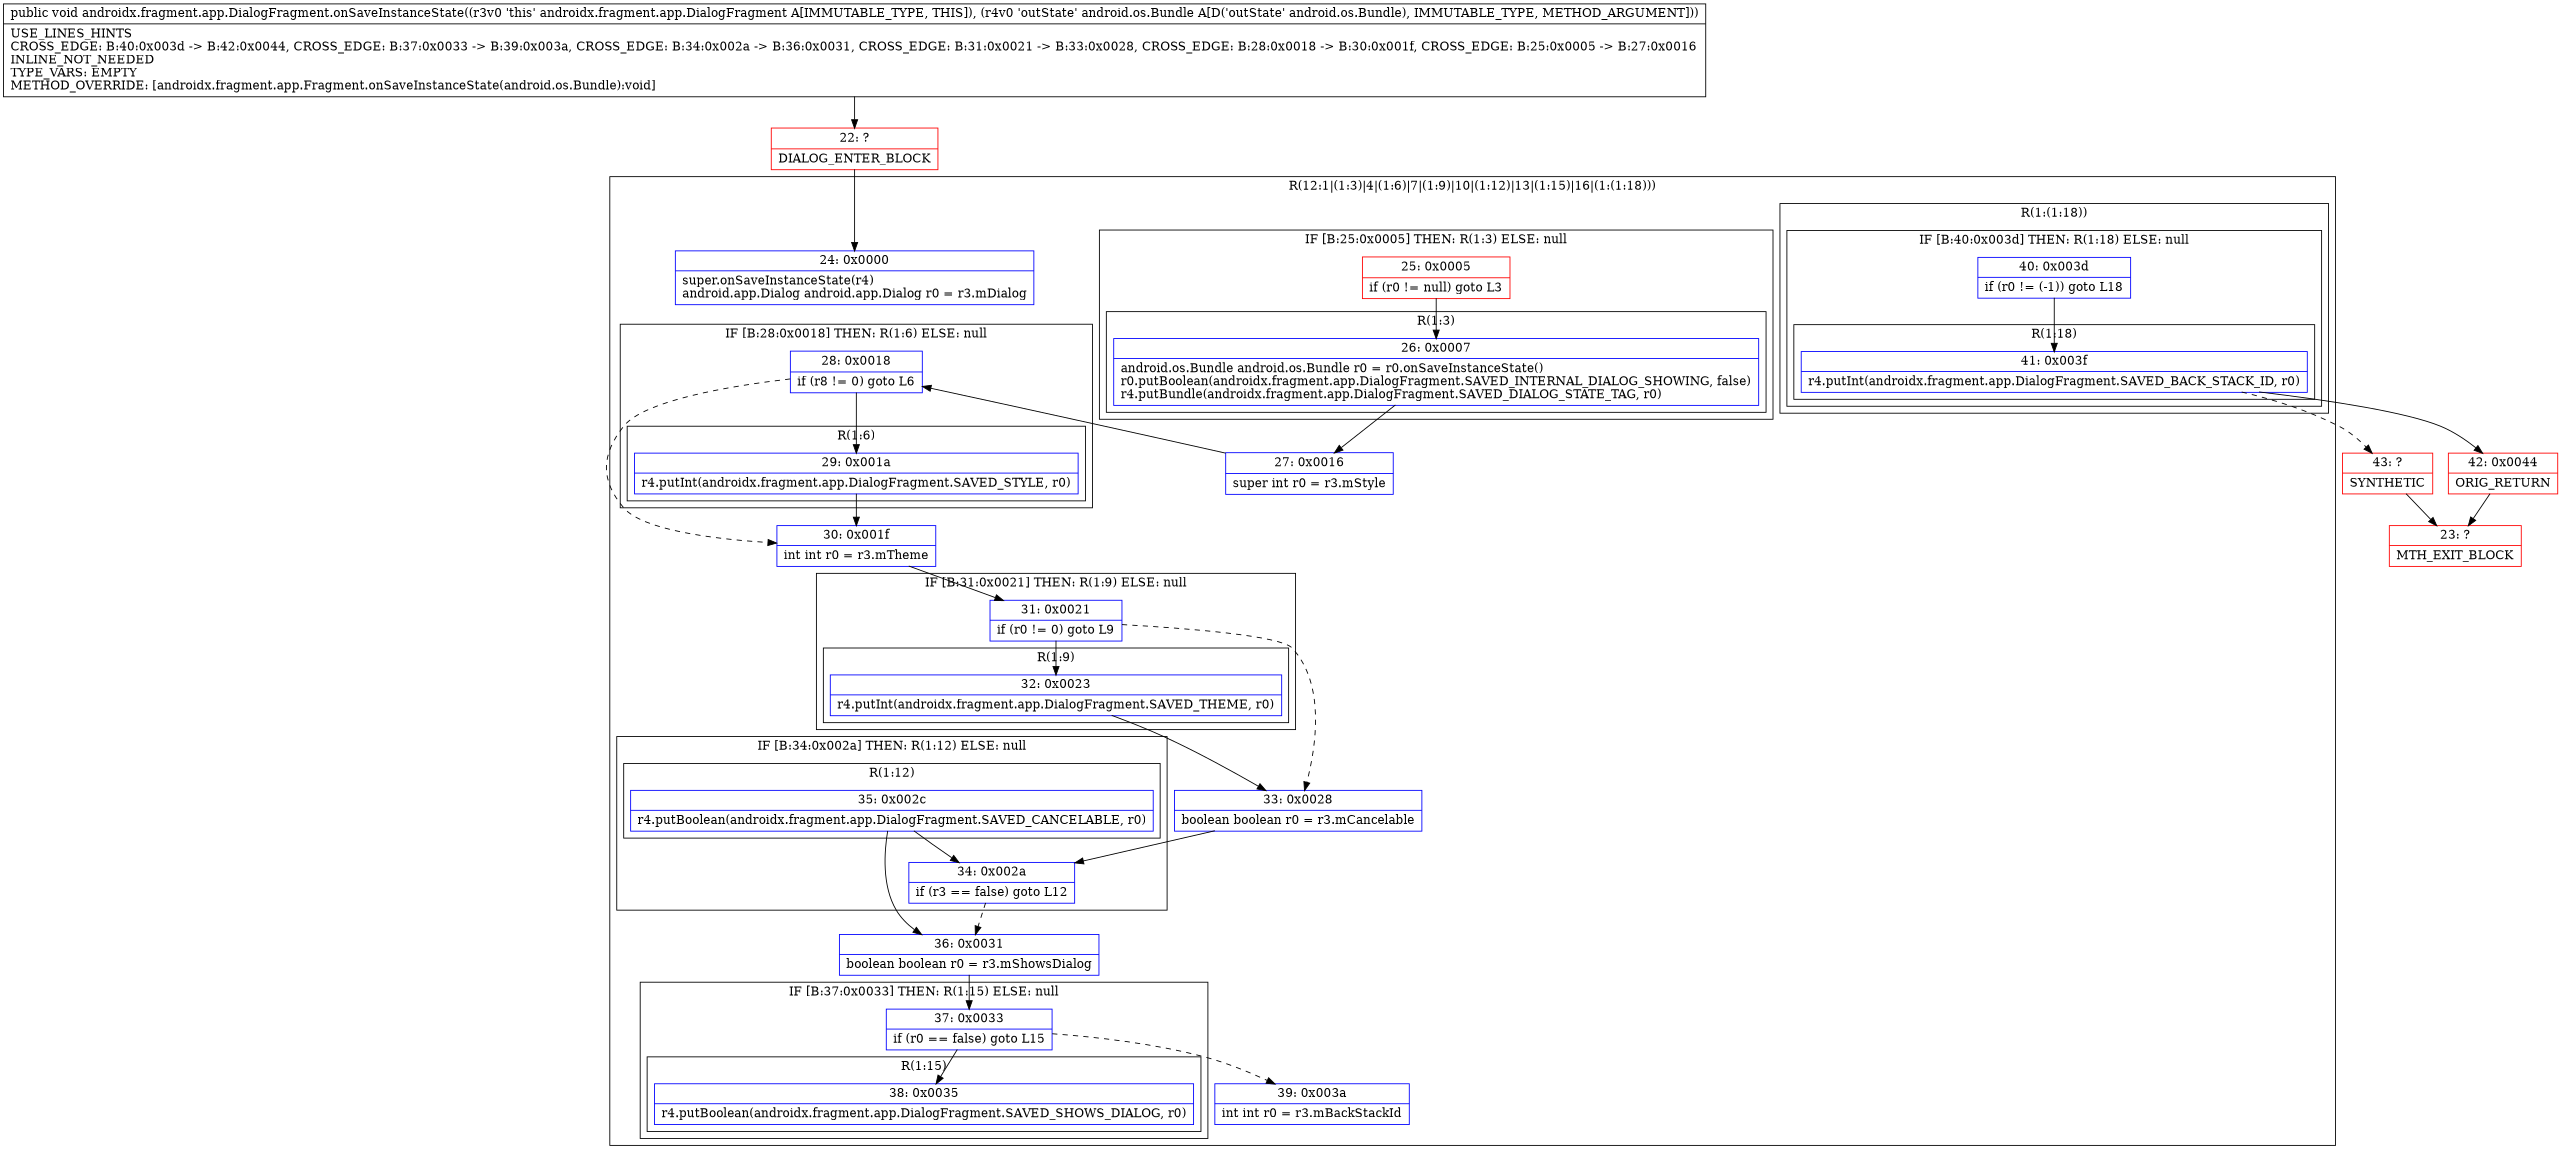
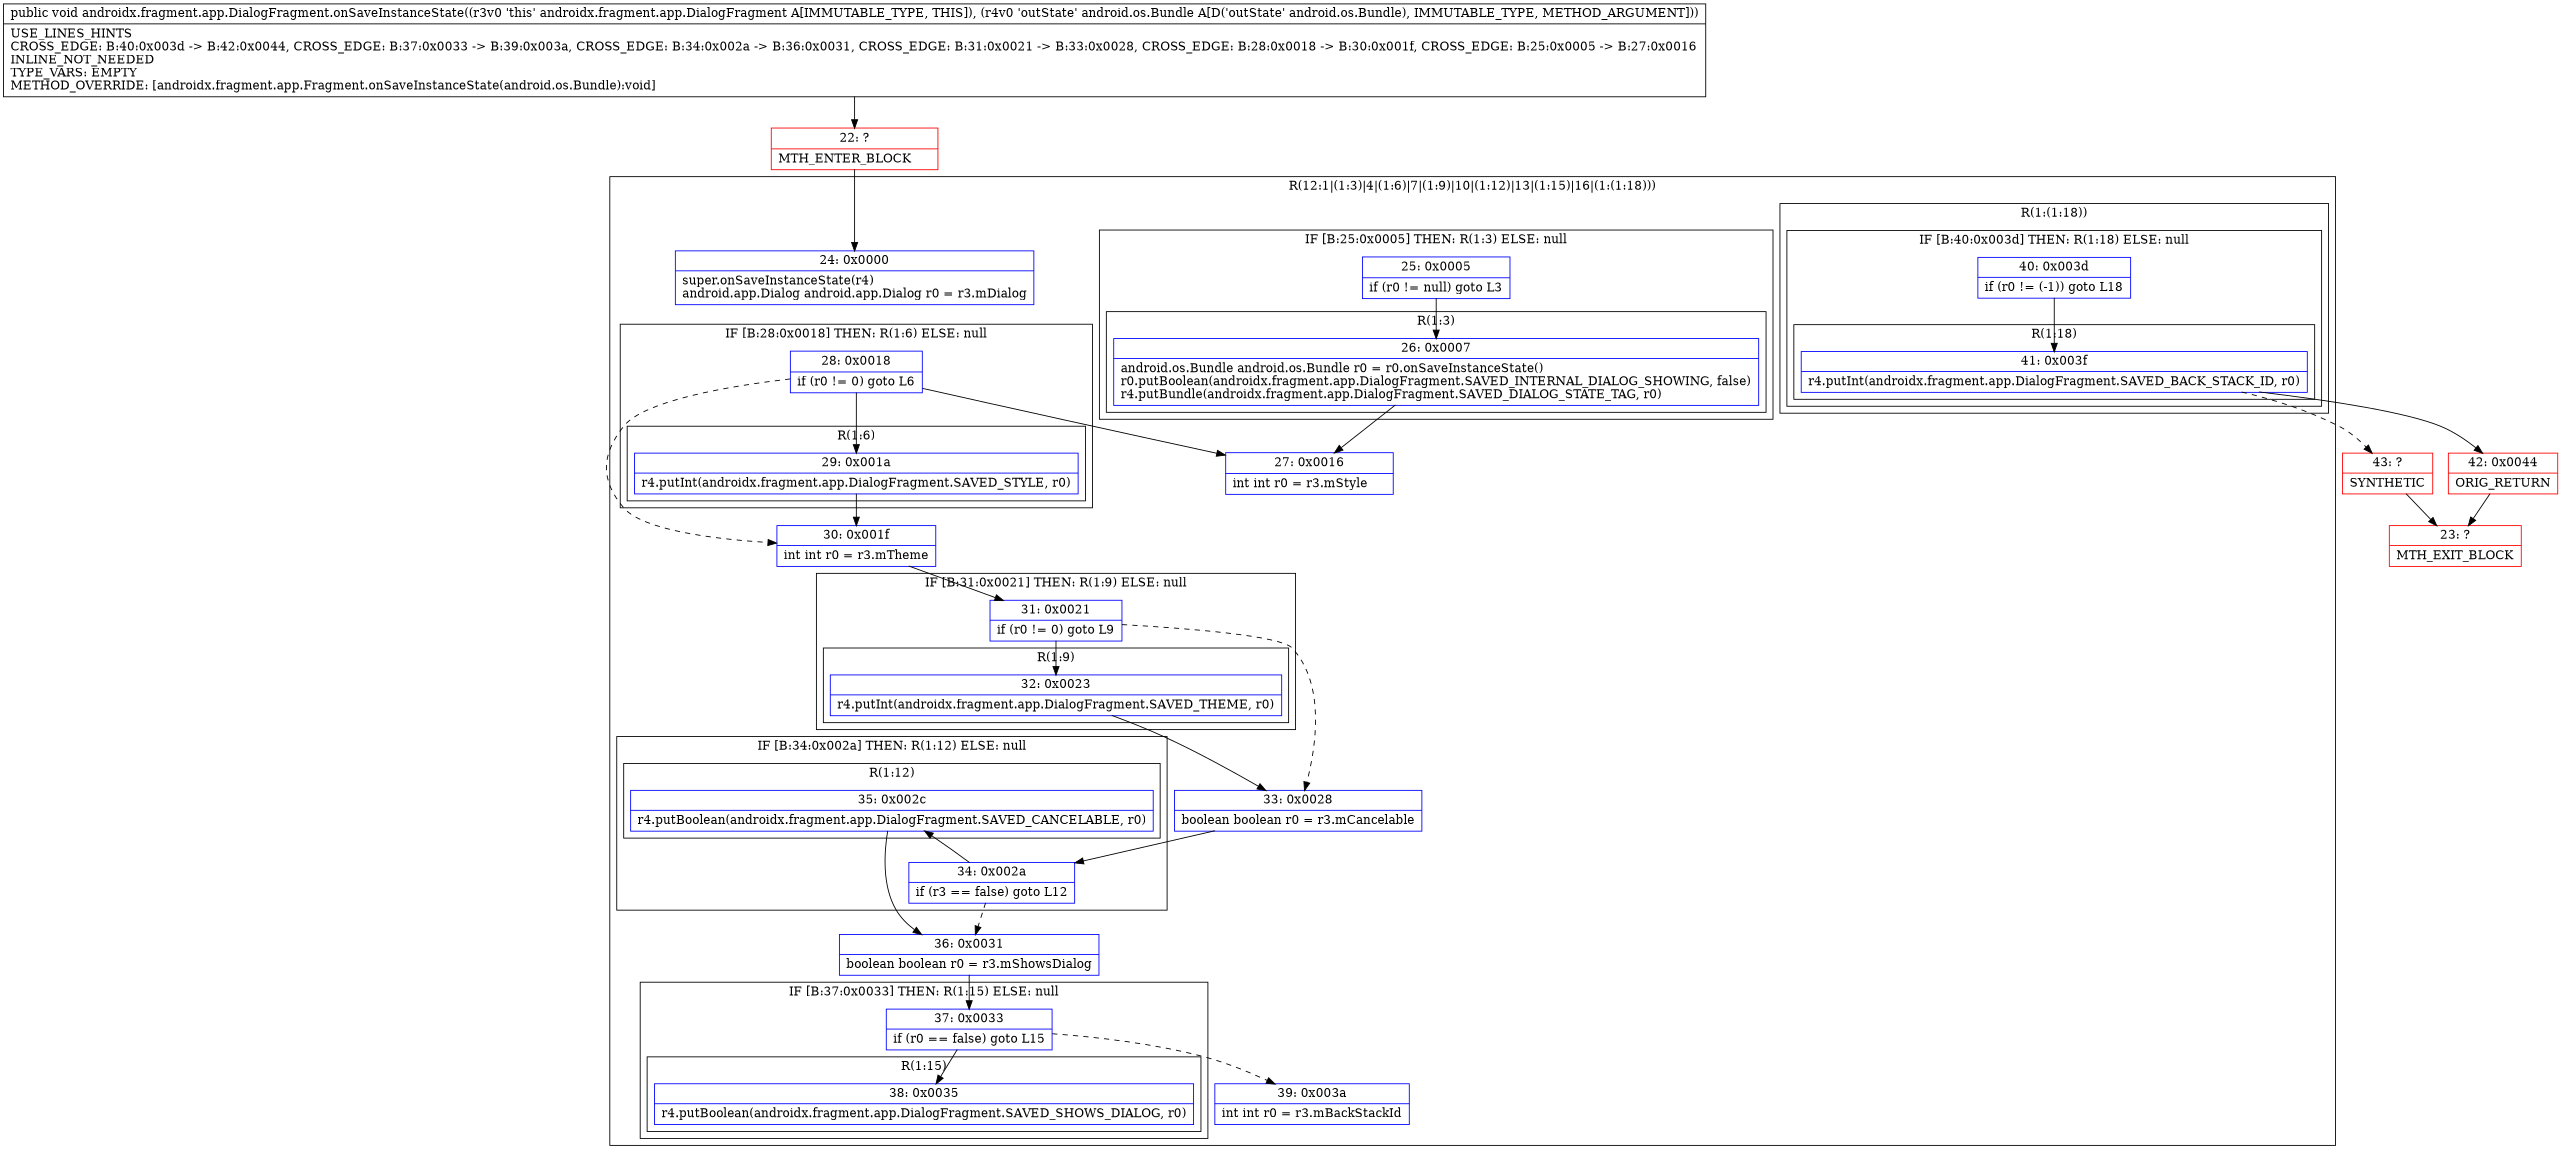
node "22: ?": text "DIALOG_ENTER_BLOCK" -> "MTH_ENTER_BLOCK"
node "25: 0x0005": color red -> blue
node "28: 0x0018": text "if (r8 != 0) goto L6" -> "if (r0 != 0) goto L6"
edge "27: 0x0016" -> "28: 0x0018": reversed
node "27: 0x0016": text "super int r0 = r3.mStyle" -> "int int r0 = r3.mStyle"
edge "35: 0x002c" -> "34: 0x002a": reversed
